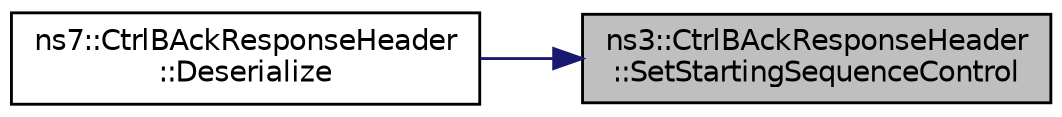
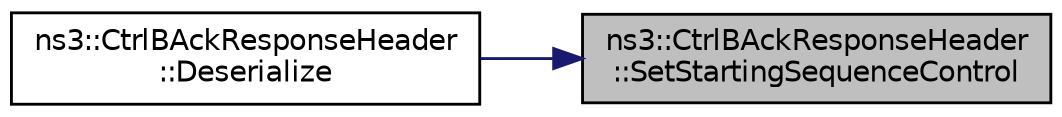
node "ns7::CtrlBAckResponseHeader ::Deserialize": label "ns7::CtrlBAckResponseHeader ::Deserialize" -> "ns3::CtrlBAckResponseHeader ::Deserialize"
